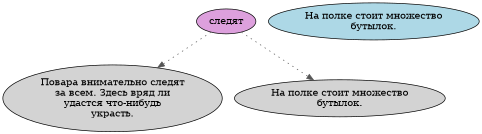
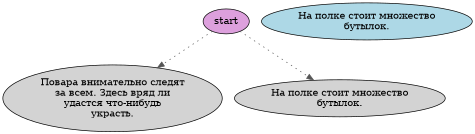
node "следят": label "следят" -> "start"
